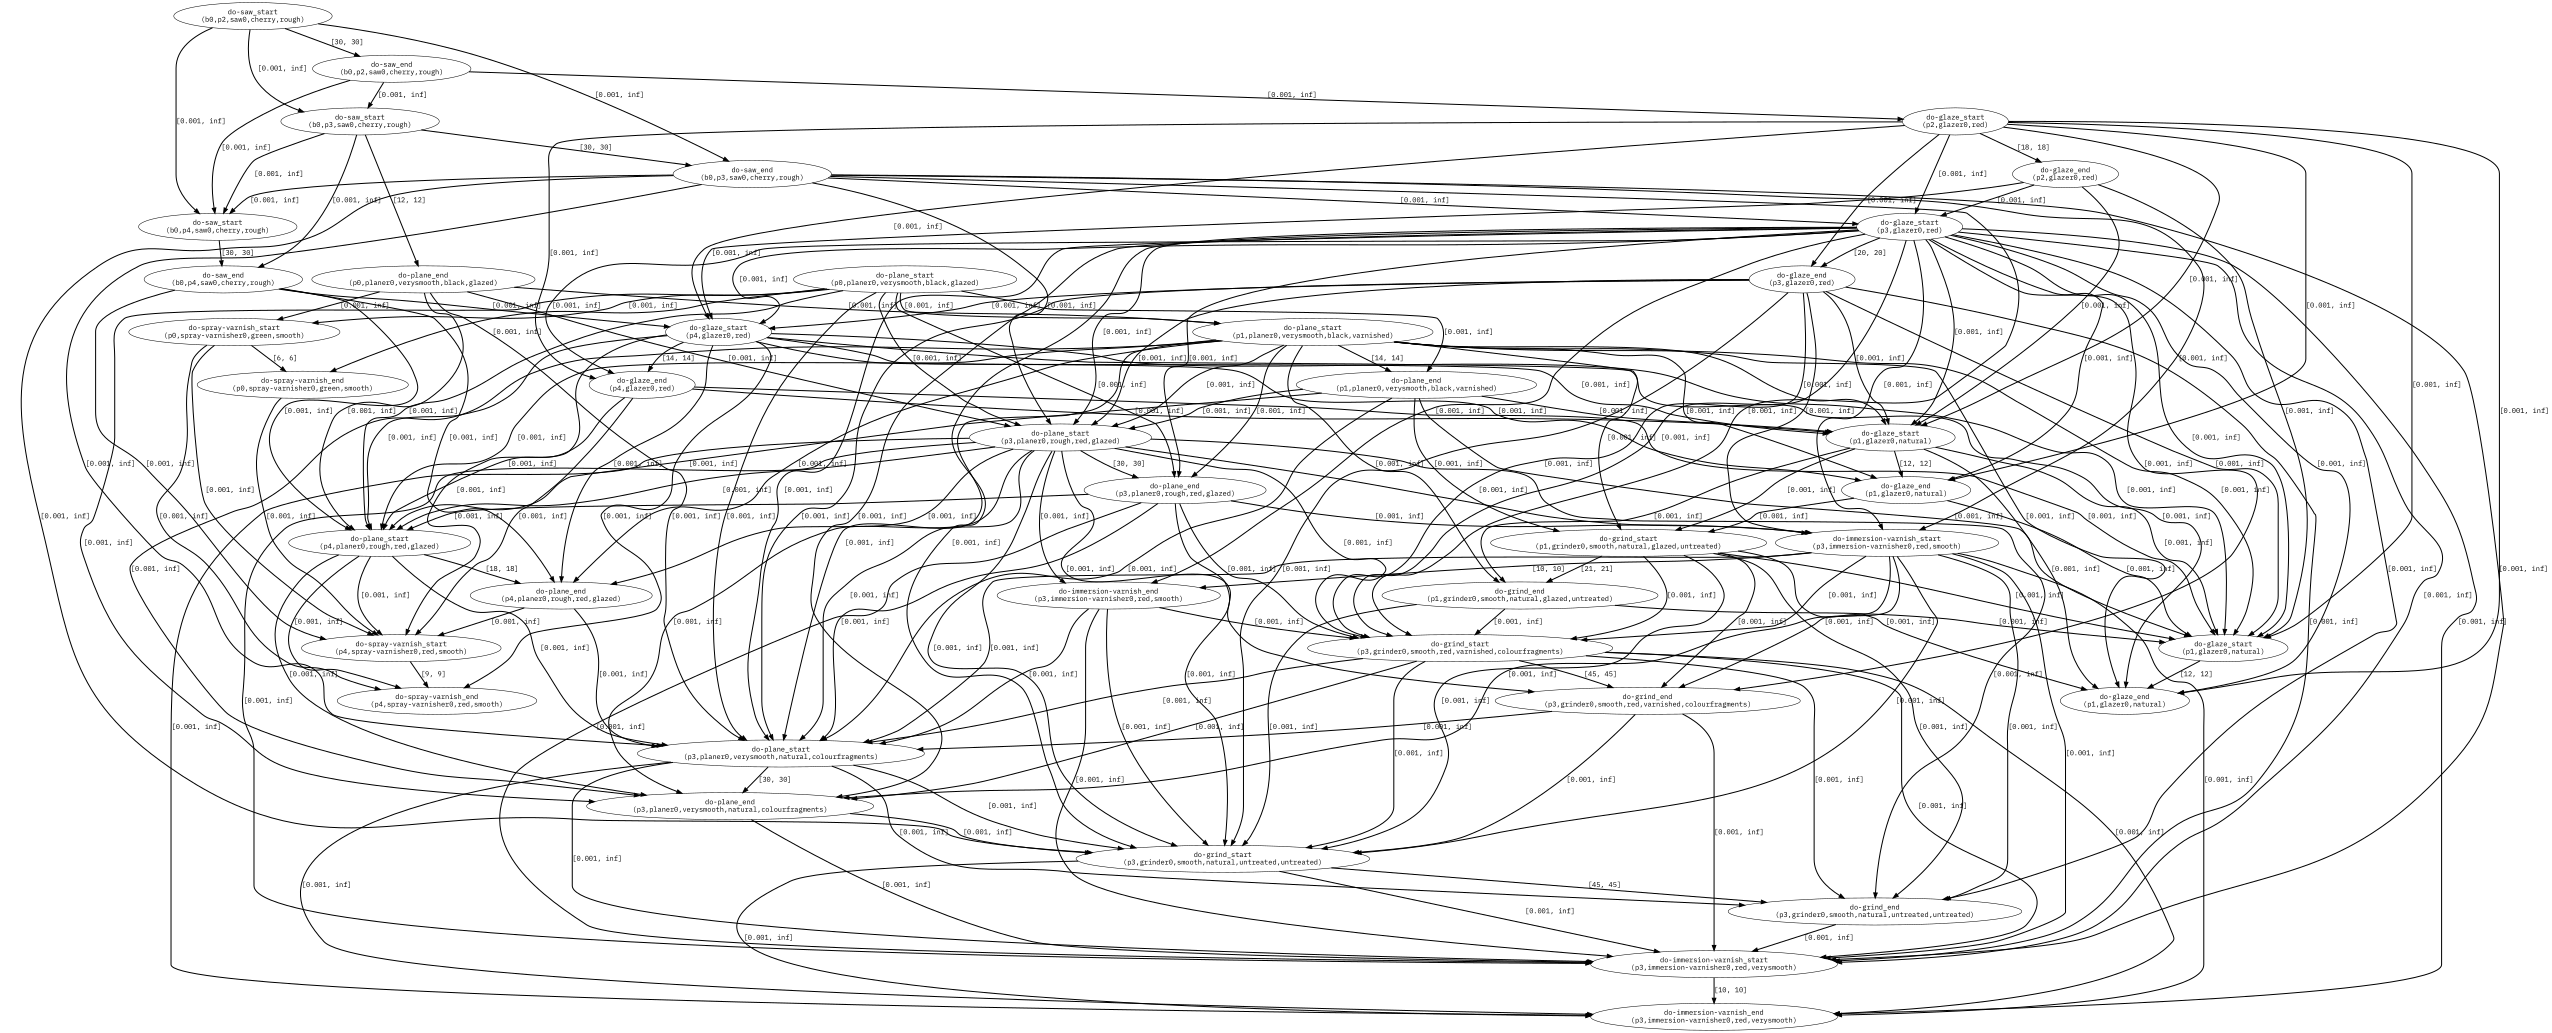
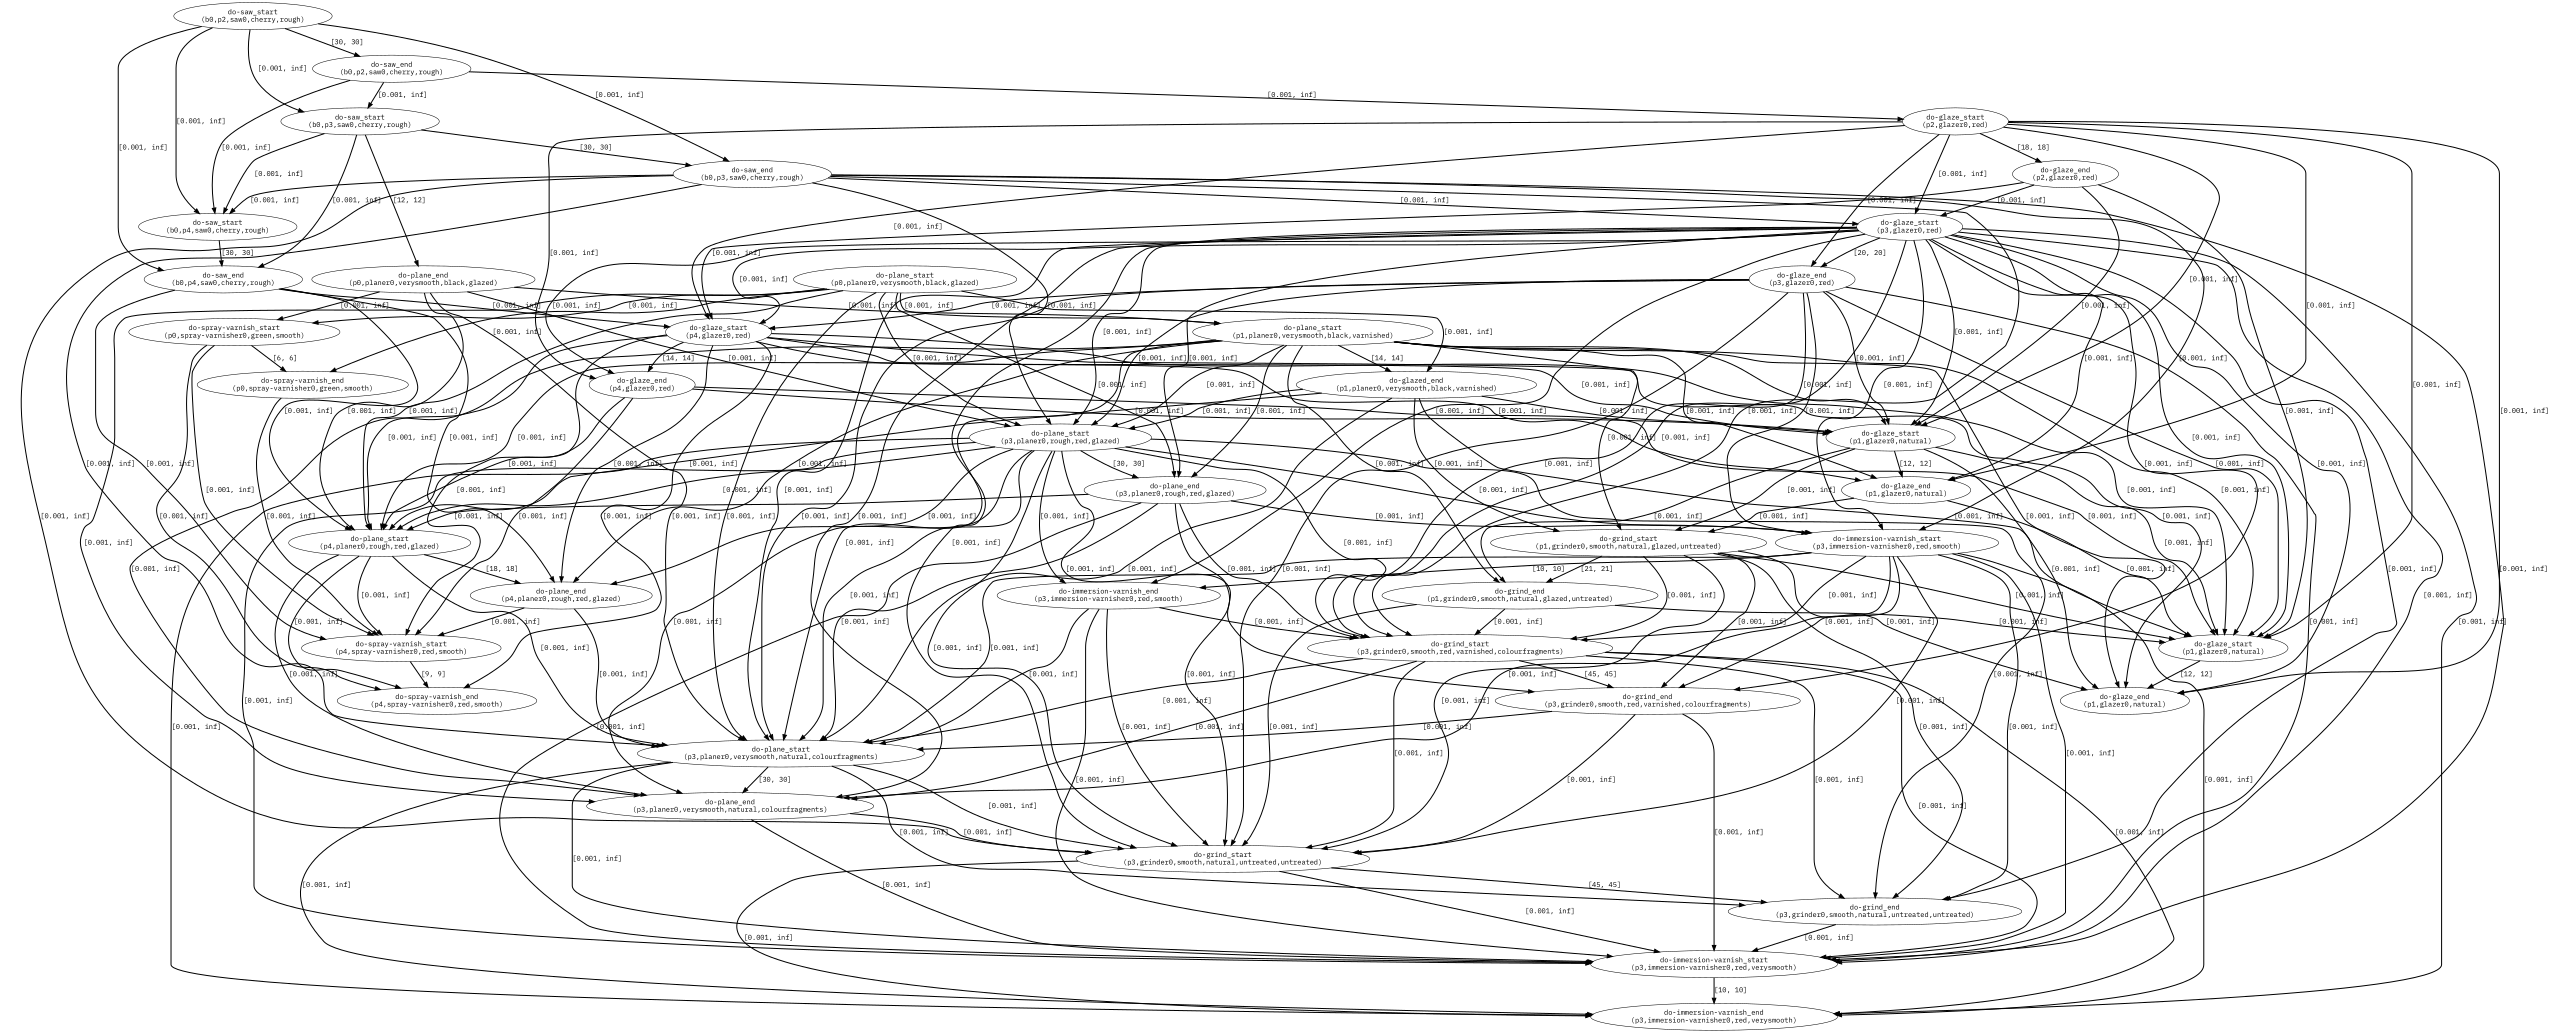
edge "do-saw_start (b0,p2,saw0,cherry,rough)" -> "do-saw_end (b0,p4,saw0,cherry,rough)": added, label "[0.001, inf]"
node "do-plane_end (p1,planer0,verysmooth,black,varnished)": label "do-plane_end (p1,planer0,verysmooth,black,varnished)" -> "do-glazed_end (p1,planer0,verysmooth,black,varnished)"
